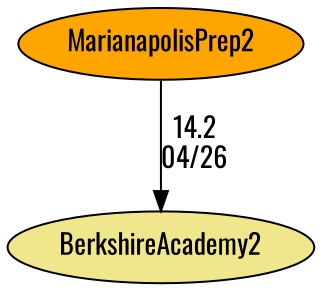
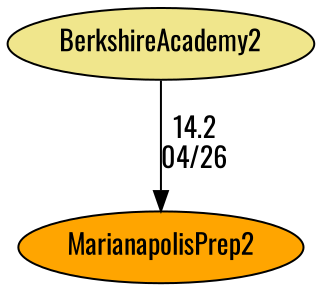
edge "MarianapolisPrep2" -> "BerkshireAcademy2": reversed
